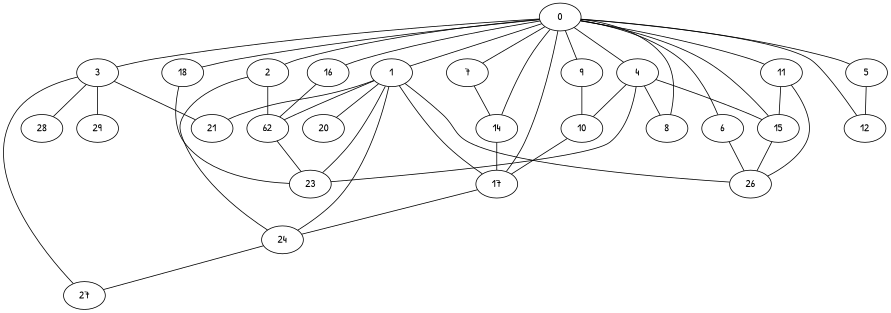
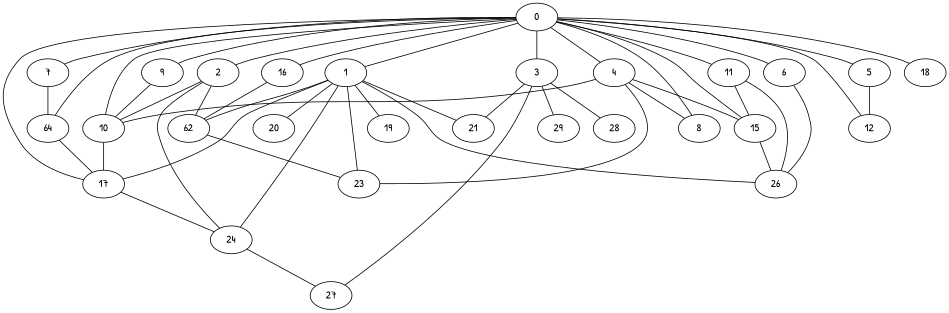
edge "0" -- "10": added
edge "2" -- "10": added
node "19": added
node "14": label "14" -> "64"
edge "18" -- "23": removed
